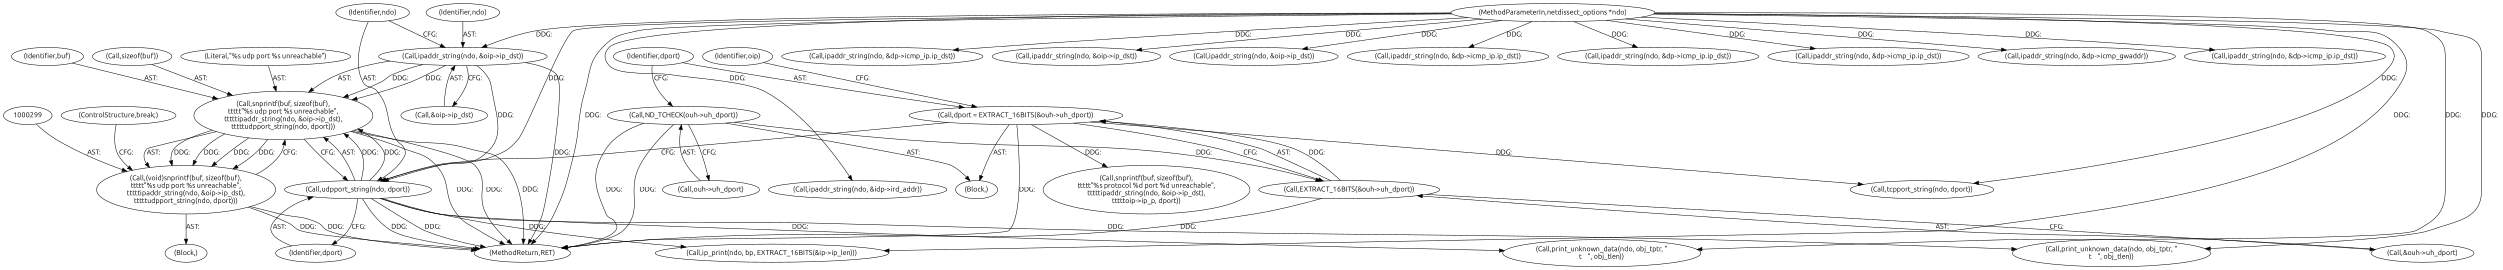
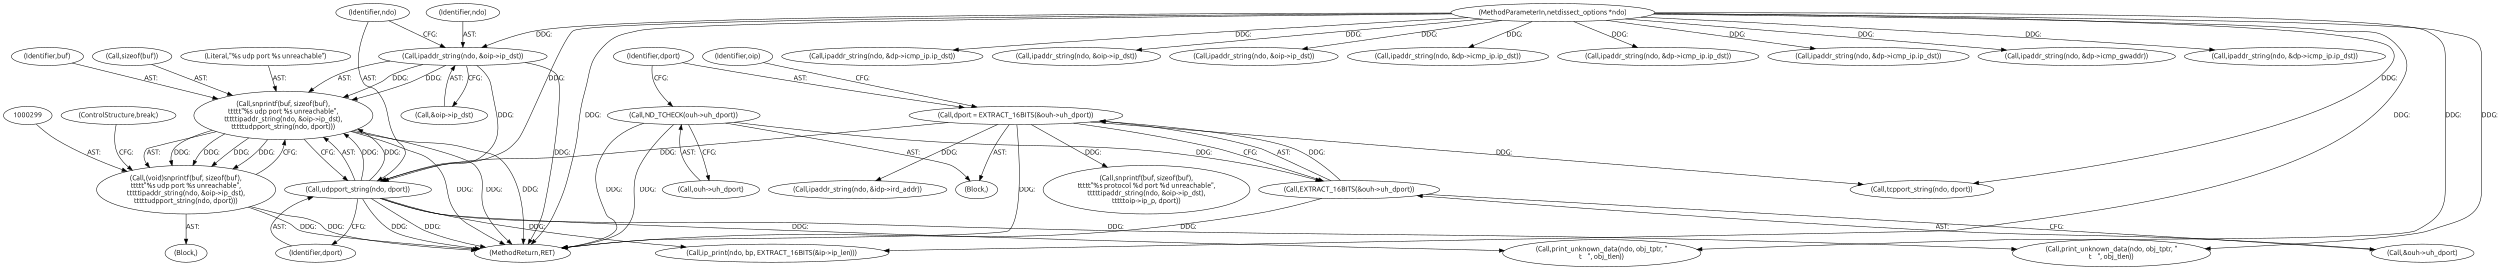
edge "(MethodParameterIn,netdissect_options *ndo)" -> "(Call,ipaddr_string(ndo, &idp->ird_addr))": now "(Call,dport = EXTRACT_16BITS(&ouh->uh_dport))" -> "(Call,ipaddr_string(ndo, &idp->ird_addr))"
edge "(Call,dport = EXTRACT_16BITS(&ouh->uh_dport))" -> "(Call,udpport_string(ndo, dport))": label "CFG: " -> "DDG: "
